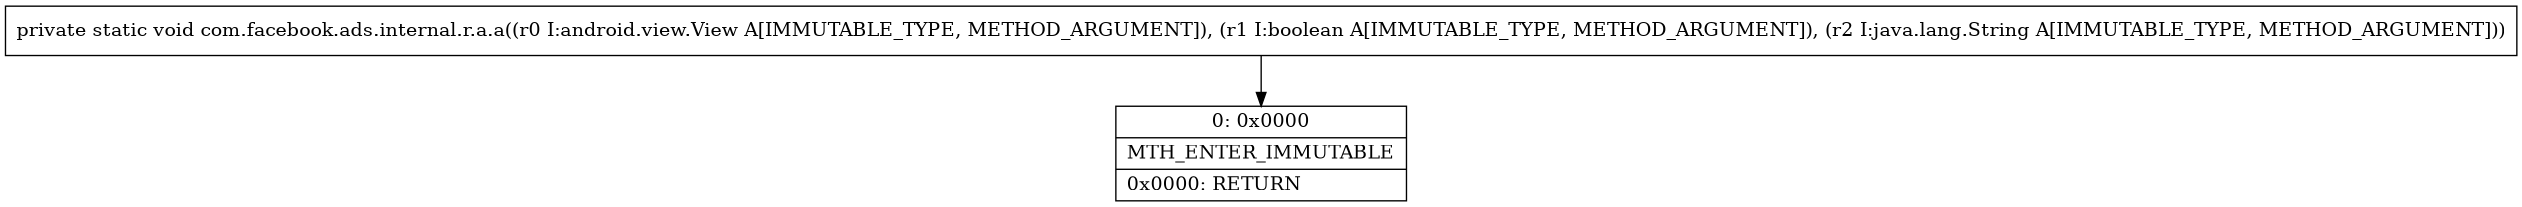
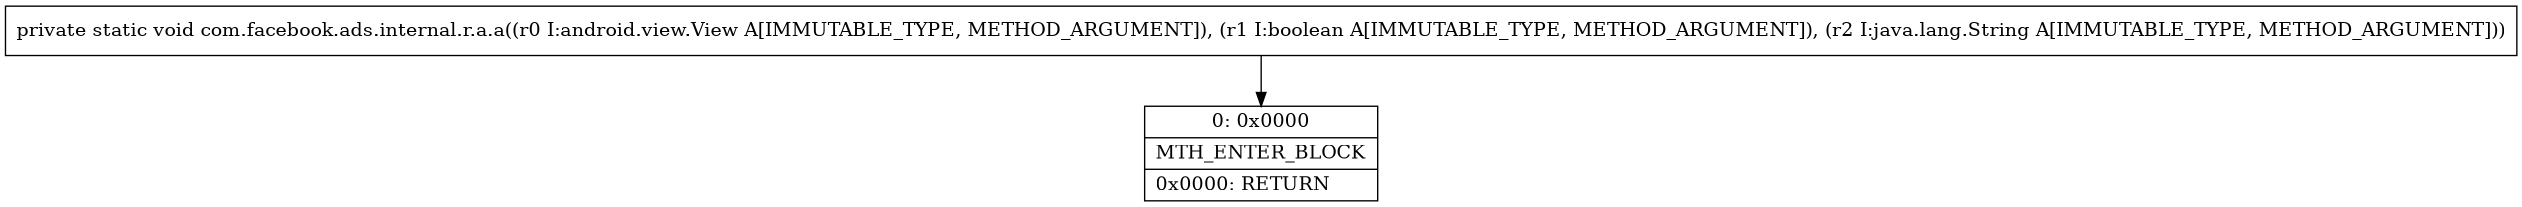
node "0: 0x0000": text "MTH_ENTER_IMMUTABLE" -> "MTH_ENTER_BLOCK"
